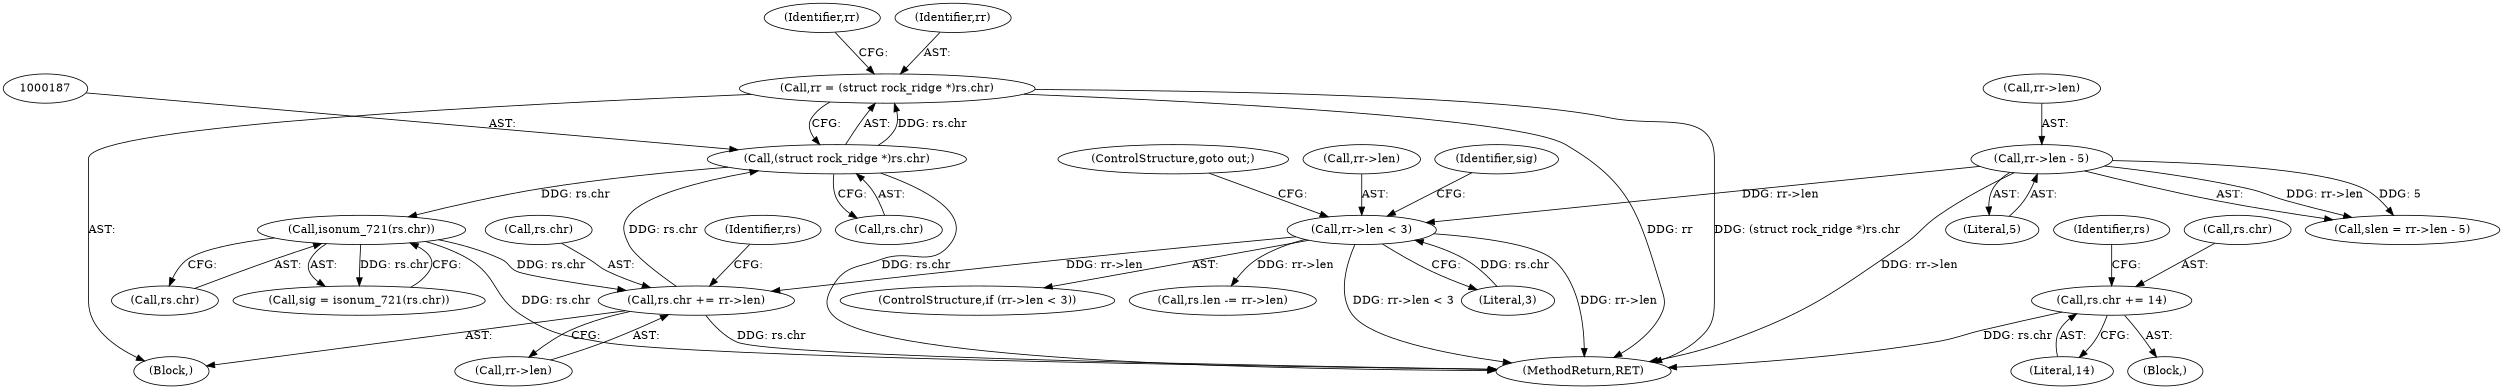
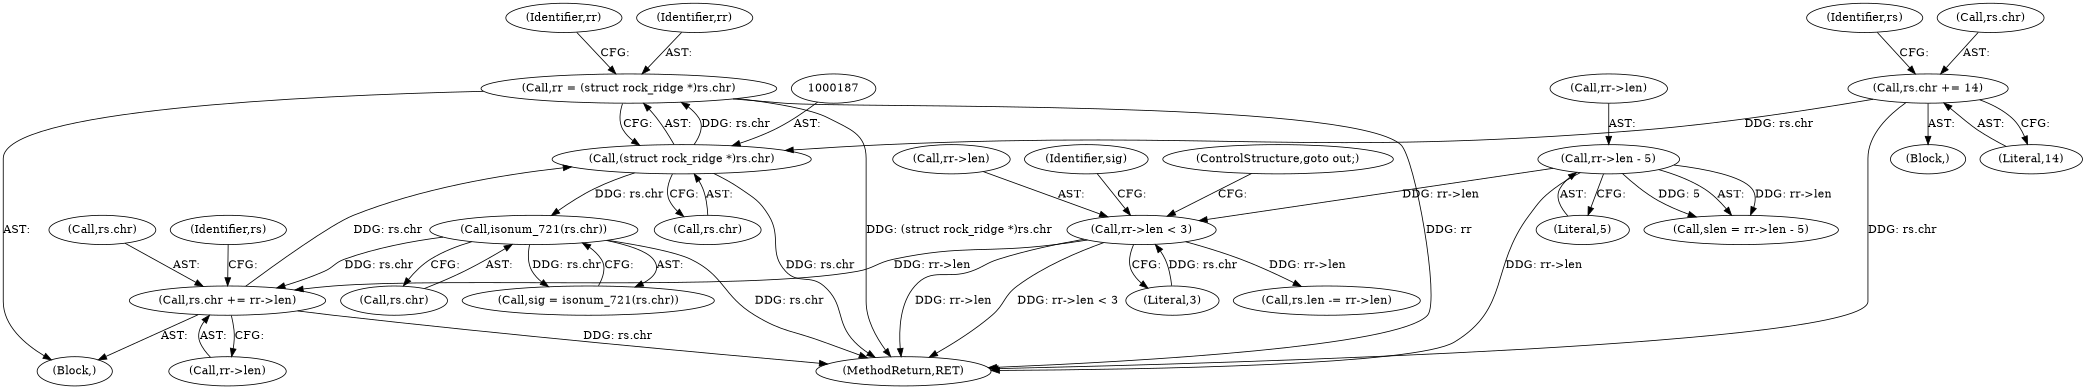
edge "(Call,rs.chr += 14)" -> "(Call,(struct rock_ridge *)rs.chr)": added, label "DDG: rs.chr"
edge "(Call,rr->len - 5)" -> "(Literal,5)": label "AST: " -> "CFG: "
node "(ControlStructure,if (rr->len < 3))": removed
